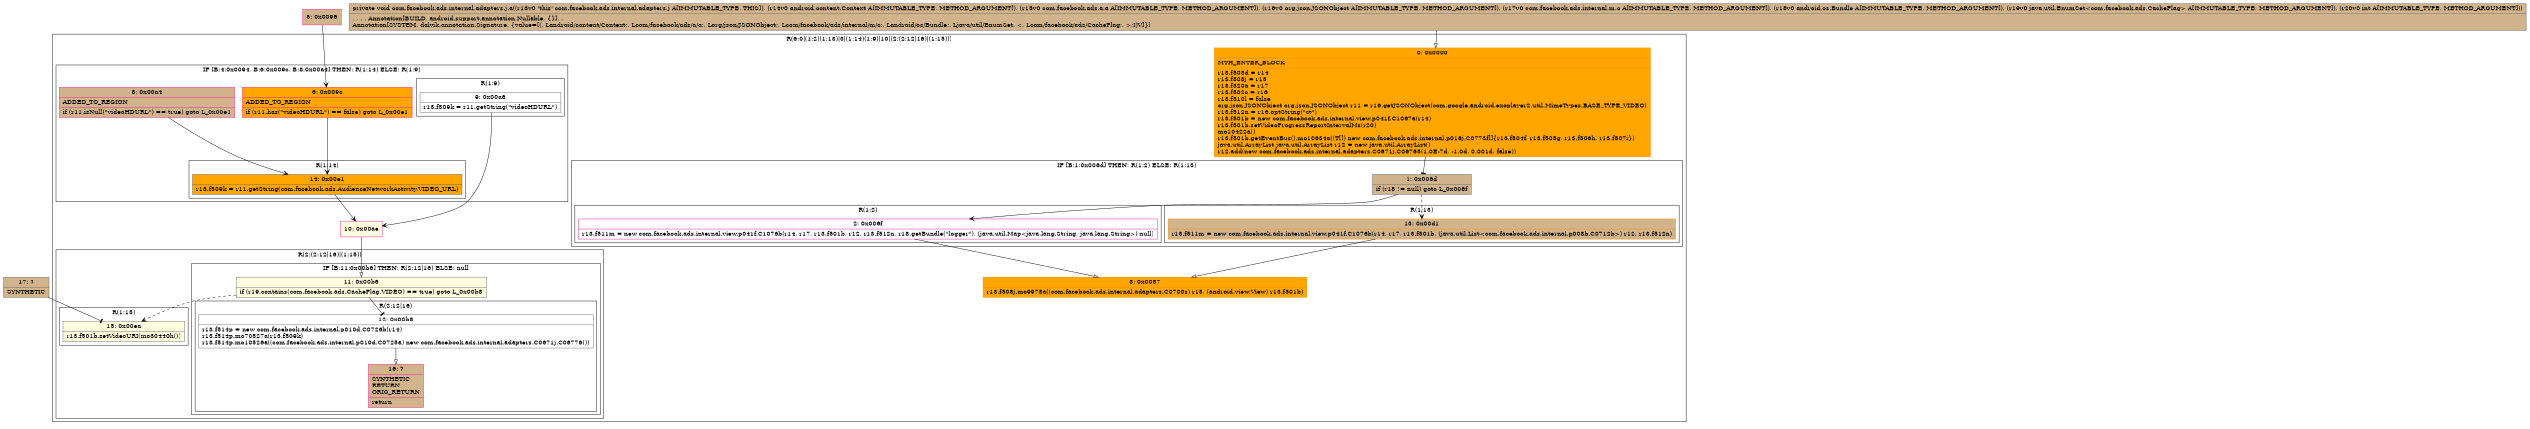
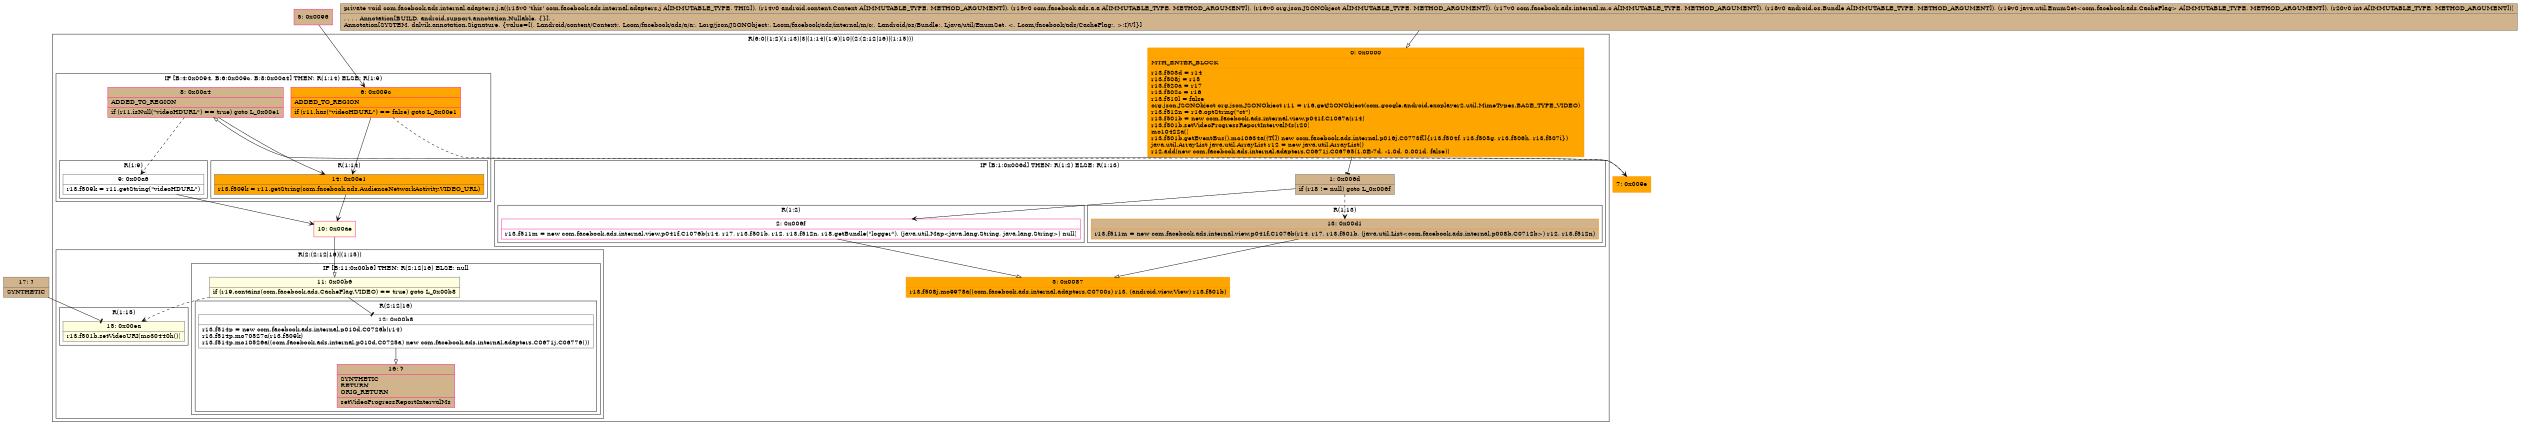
edge "8: 0x00a4" -> "9: 0x00a6": added
node "7: 0x009e": added
node "16: ?": text "return" -> "setVideoProgressReportIntervalMs"
